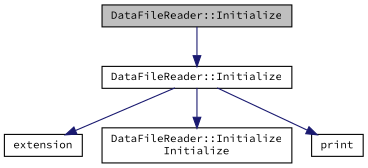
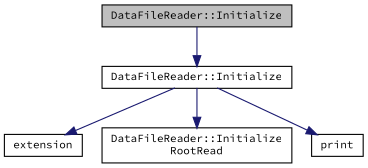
node "DataFileReader::Initialize Initialize": label "DataFileReader::Initialize Initialize" -> "DataFileReader::Initialize RootRead"
